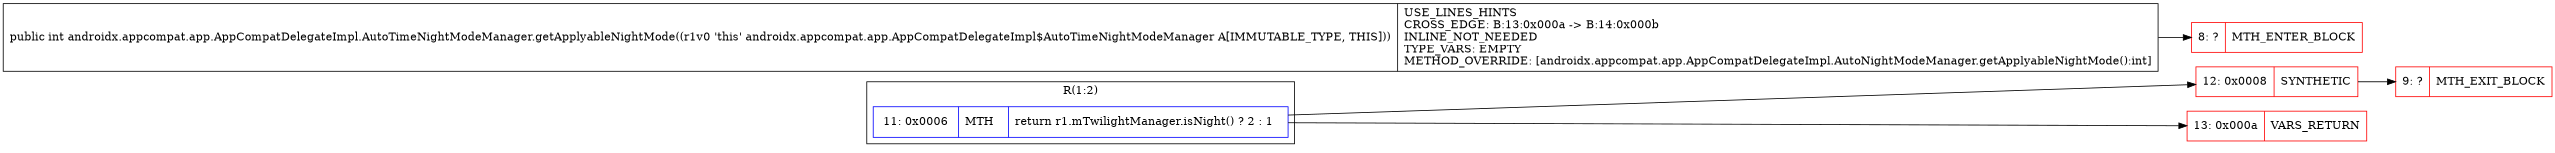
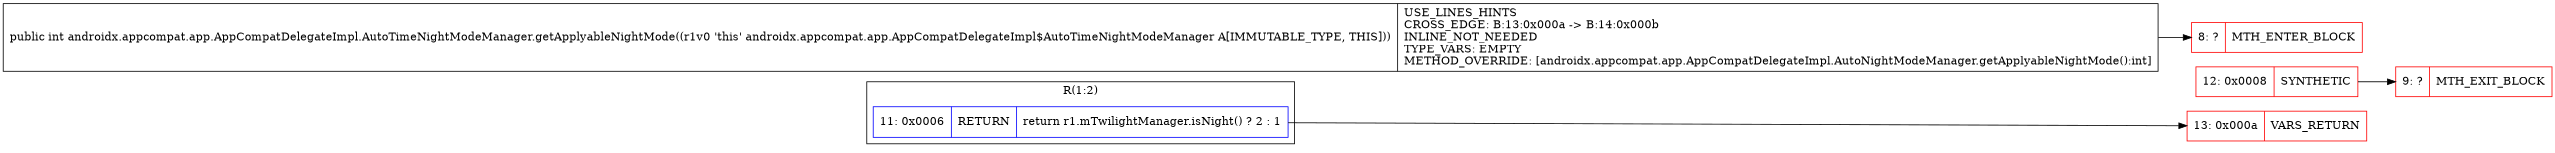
edge "11: 0x0006" -> "12: 0x0008": removed
node "11: 0x0006": text "MTH" -> "RETURN"
